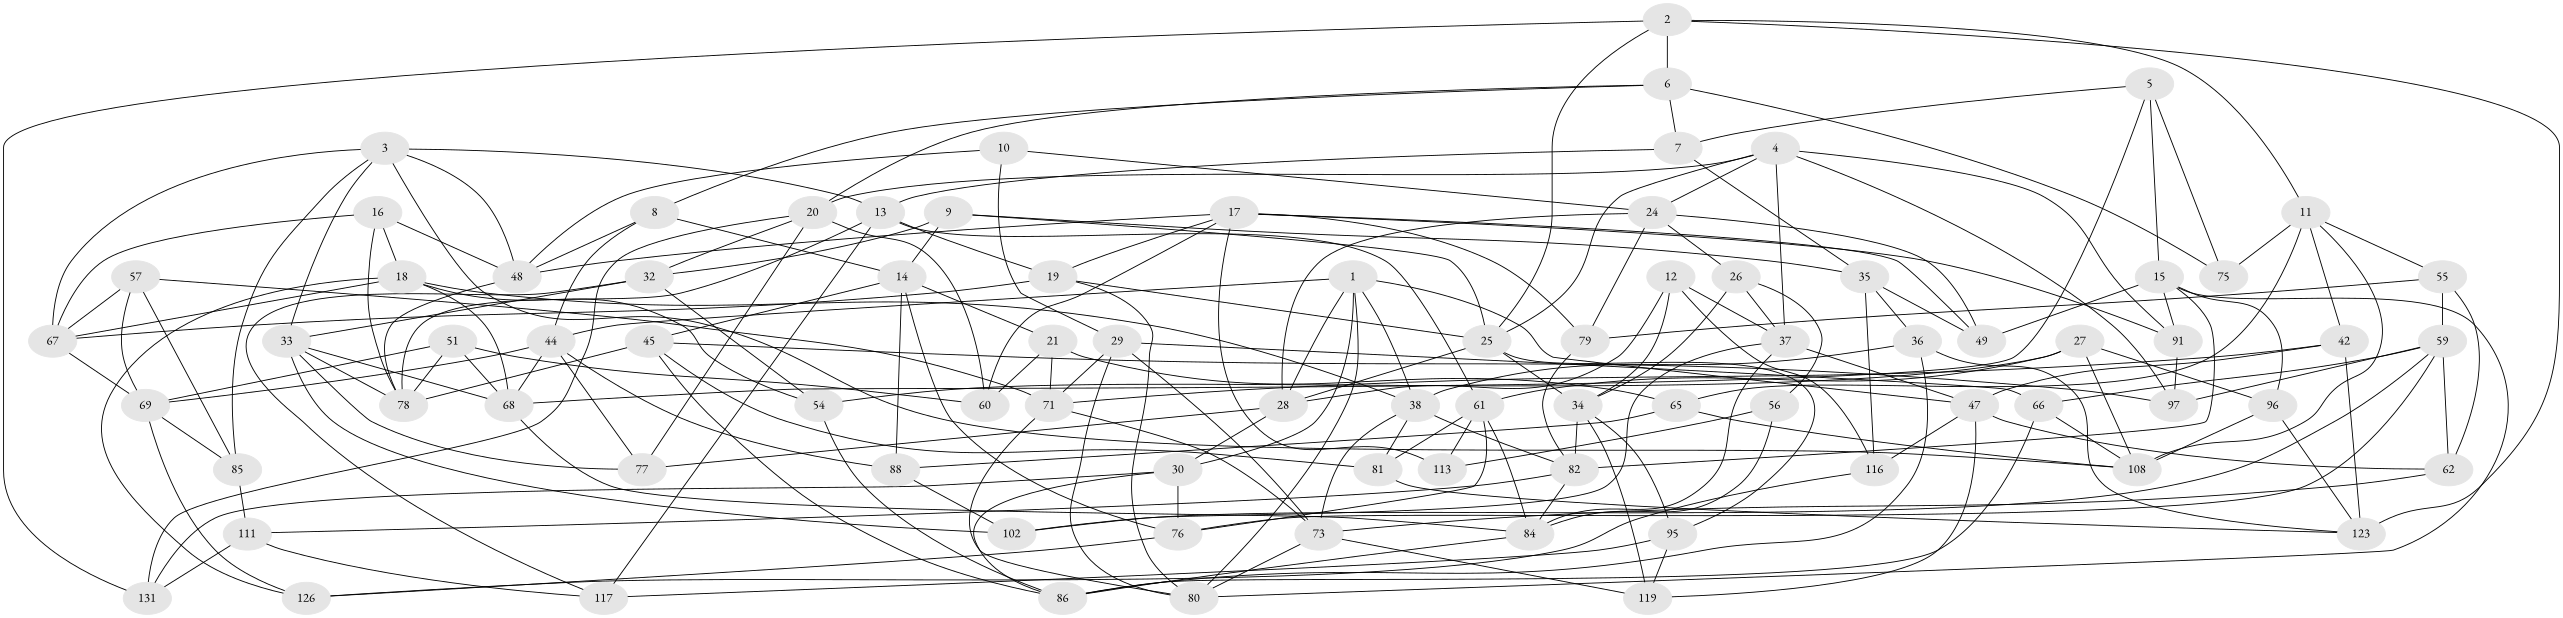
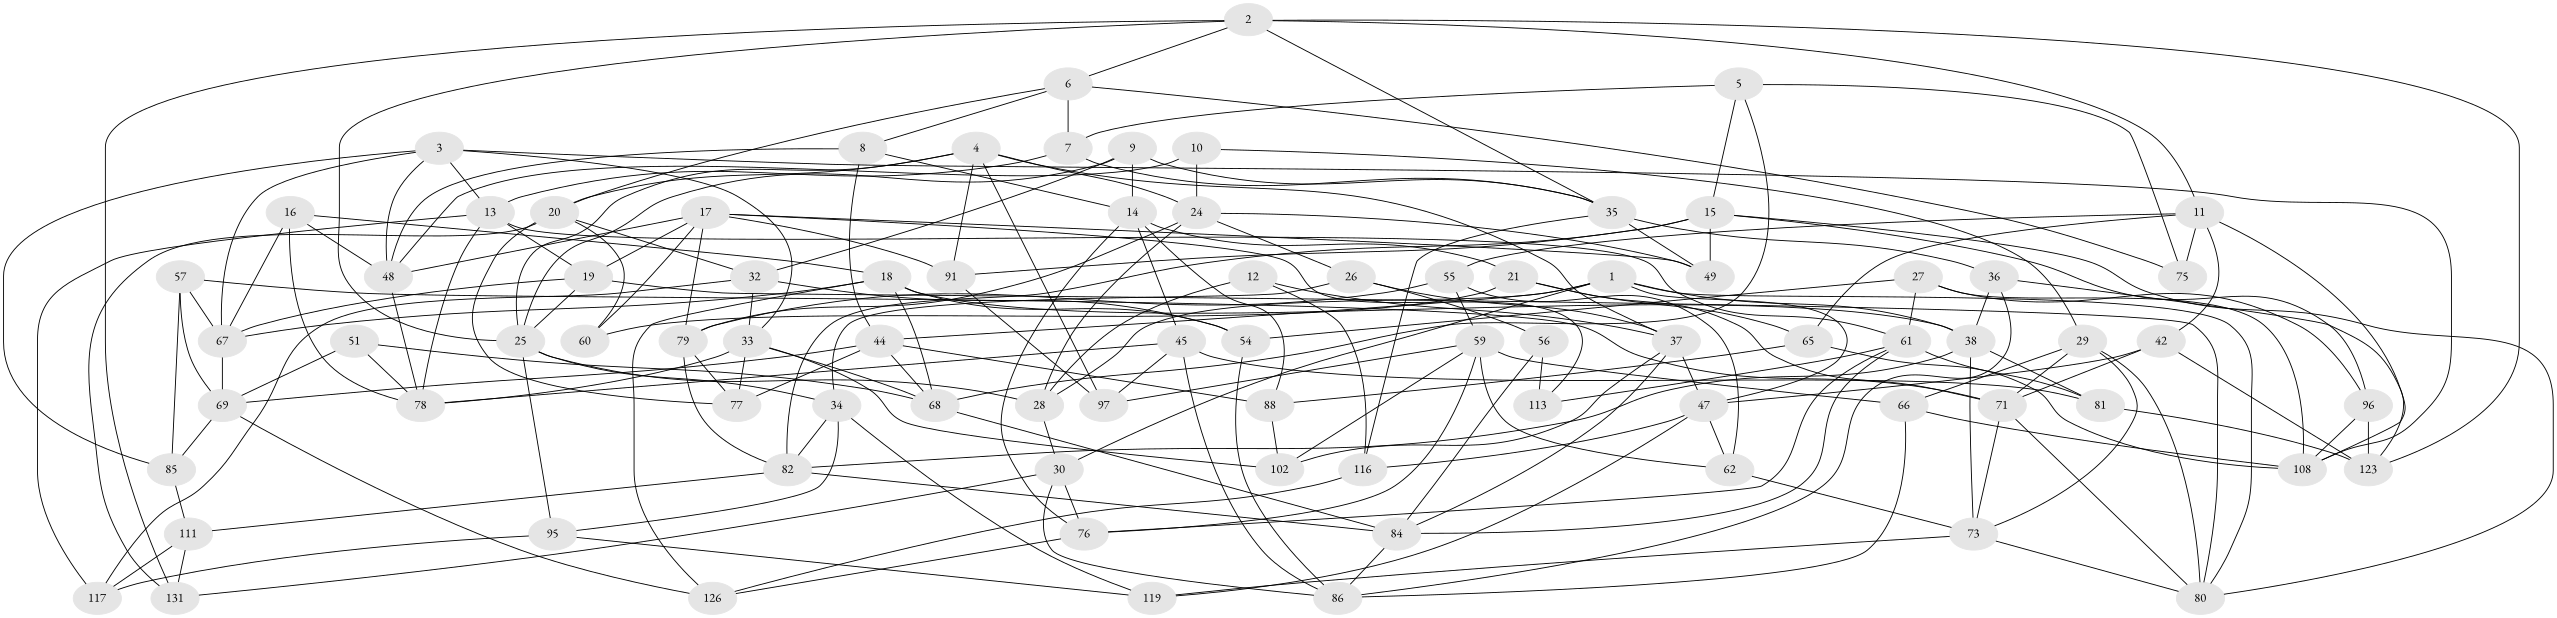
edge "2" -- "35": added
edge "12" -- "34": removed
edge "51" -- "60": removed
edge "28" -- "77": now "79" -- "77"
